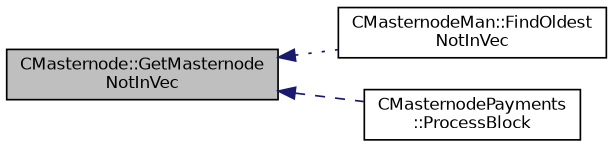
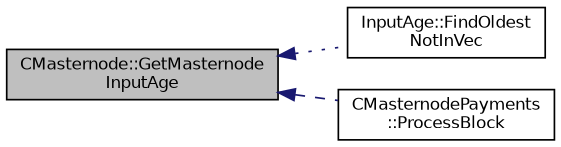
node "CMasternodeMan::FindOldest NotInVec": label "CMasternodeMan::FindOldest NotInVec" -> "InputAge::FindOldest NotInVec"
node "CMasternode::GetMasternode NotInVec": label "CMasternode::GetMasternode NotInVec" -> "CMasternode::GetMasternode InputAge"
